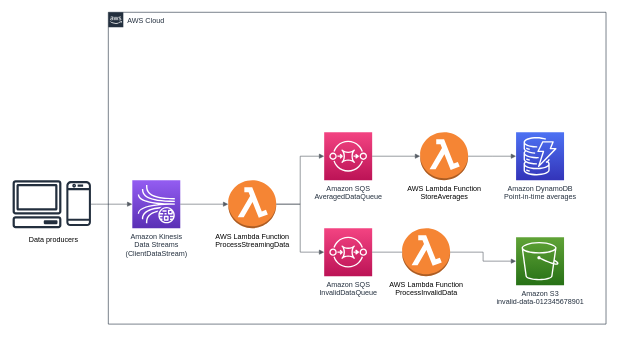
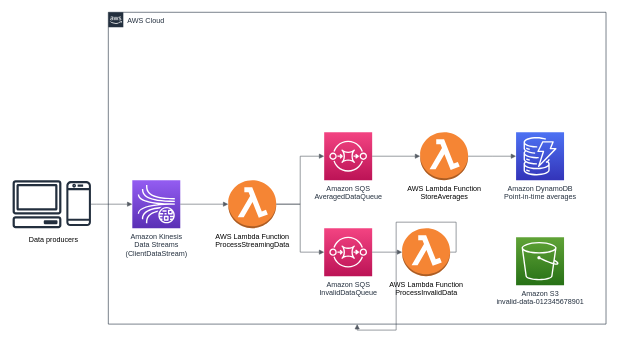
edge "Amazon SQS InvalidDataQueue" -- "AWS Lambda Function ProcessInvalidData": arrowhead none -> block
edge "AWS Lambda Function ProcessInvalidData" -> "Amazon S3 invalid-data-012345678901": now "AWS Lambda Function ProcessInvalidData" -> "AWS Cloud"
